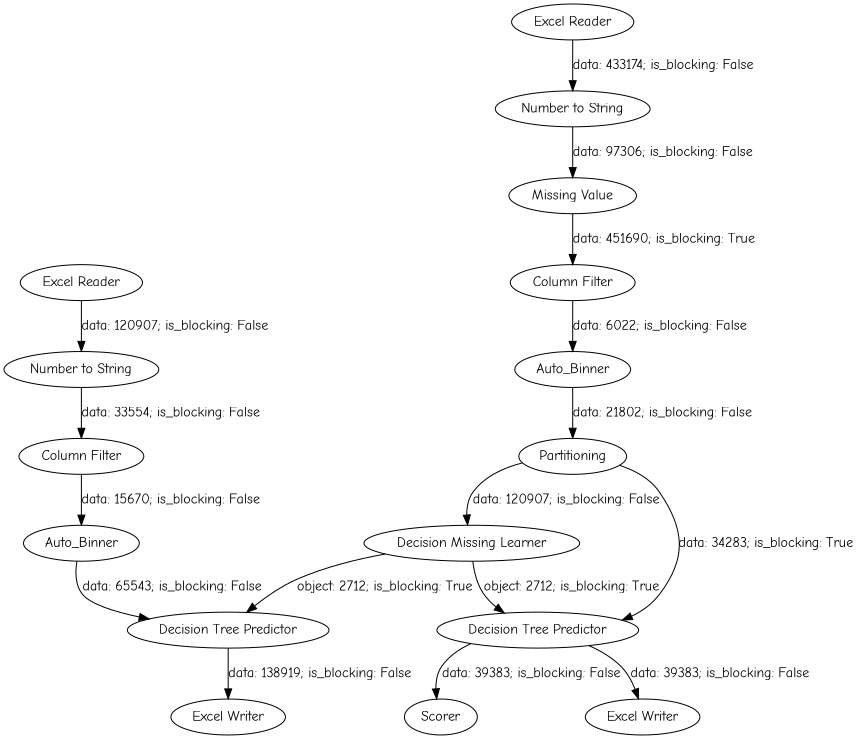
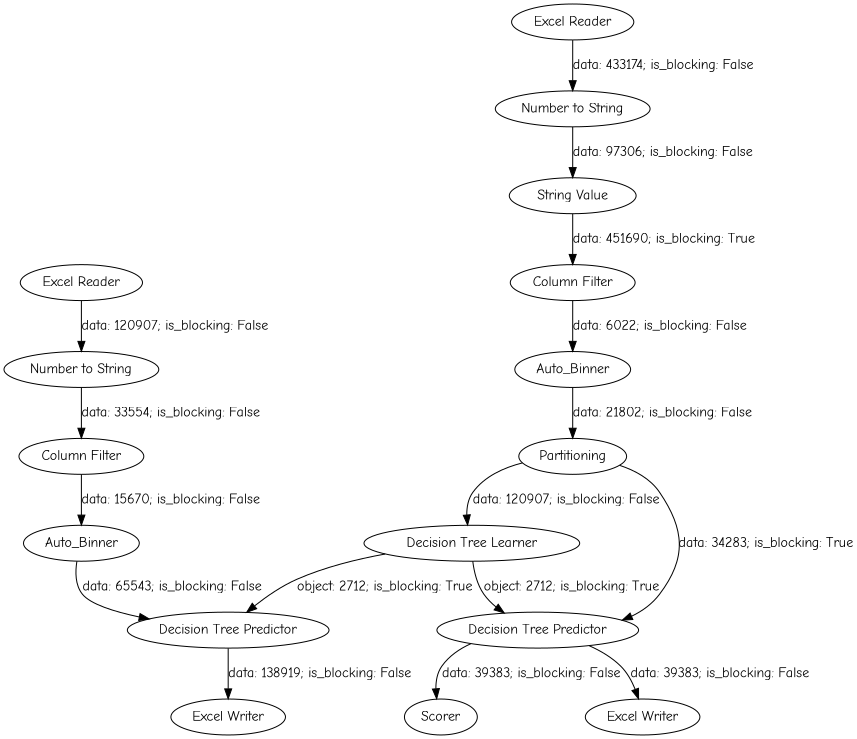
node "Missing Value": label "Missing Value" -> "String Value"
node "Decision Missing Learner": label "Decision Missing Learner" -> "Decision Tree Learner"
